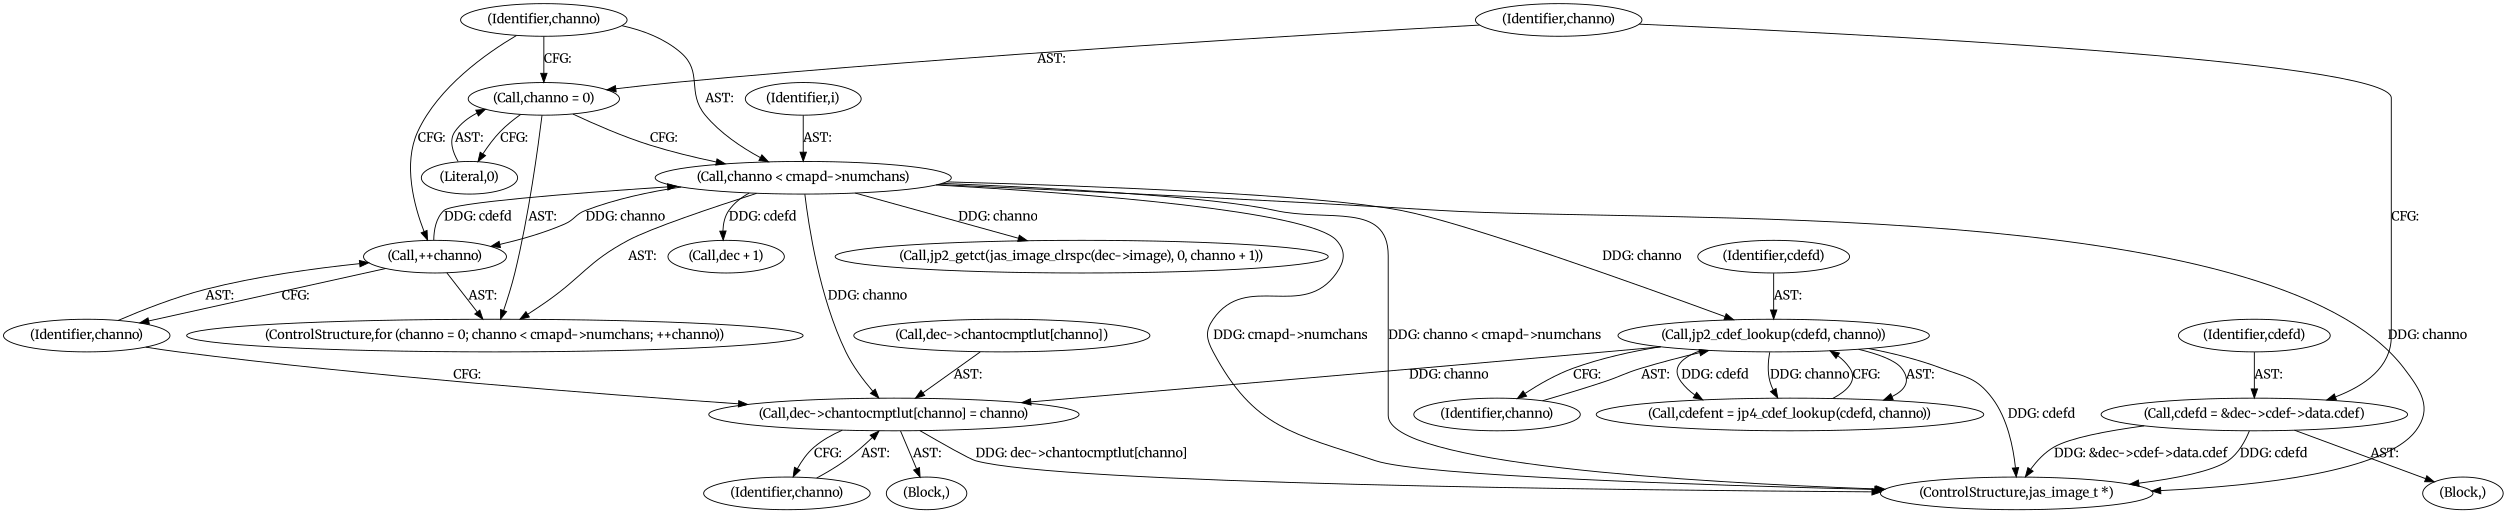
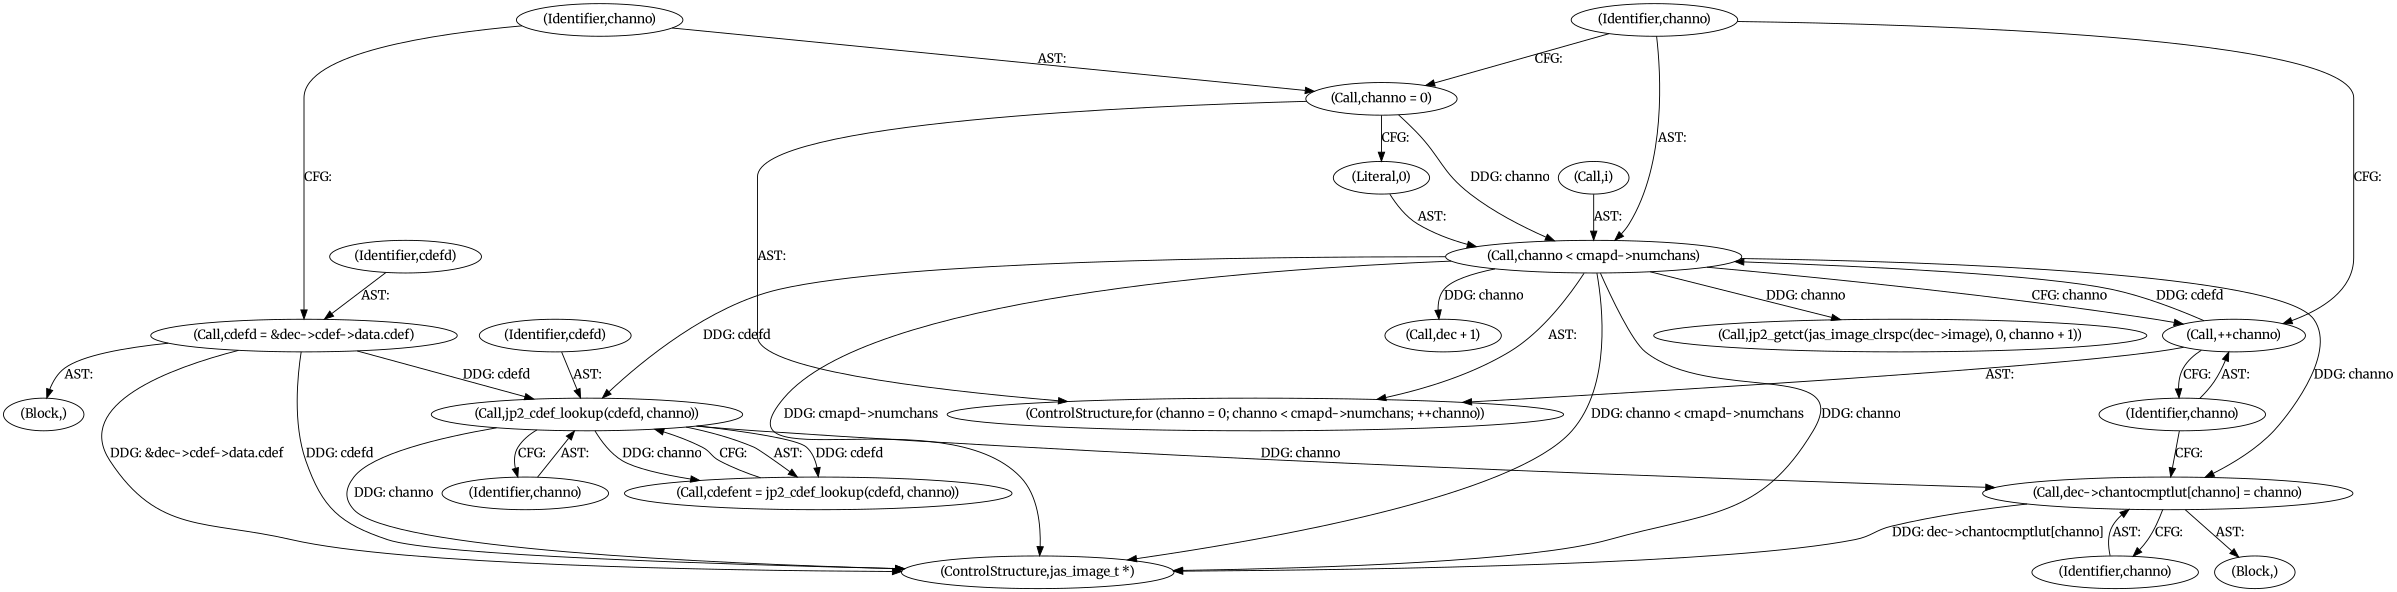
node "(Identifier,i)": label "(Identifier,i)" -> "(Call,i)"
edge "(Literal,0)" -> "(Call,channo = 0)": now "(Literal,0)" -> "(Call,channo < cmapd->numchans)"
edge "(Call,channo = 0)" -> "(Call,channo < cmapd->numchans)": label "CFG: " -> "DDG: channo"
edge "(Call,channo < cmapd->numchans)" -> "(Call,++channo)": label "DDG: channo" -> "CFG: channo"
edge "(Call,channo < cmapd->numchans)" -> "(Call,dec + 1)": label "DDG: cdefd" -> "DDG: channo"
edge "(Call,channo < cmapd->numchans)" -> "(Call,jp2_cdef_lookup(cdefd, channo))": label "DDG: channo" -> "DDG: cdefd"
node "(Call,dec->chantocmptlut[channo])": removed
edge "(Call,cdefd = &dec->cdef->data.cdef)" -> "(Call,jp2_cdef_lookup(cdefd, channo))": added, label "DDG: cdefd"
node "(Call,cdefent = jp4_cdef_lookup(cdefd, channo))": label "(Call,cdefent = jp4_cdef_lookup(cdefd, channo))" -> "(Call,cdefent = jp2_cdef_lookup(cdefd, channo))"
edge "(Call,jp2_cdef_lookup(cdefd, channo))" -> "(ControlStructure,jas_image_t *)": label "DDG: cdefd" -> "DDG: channo"
